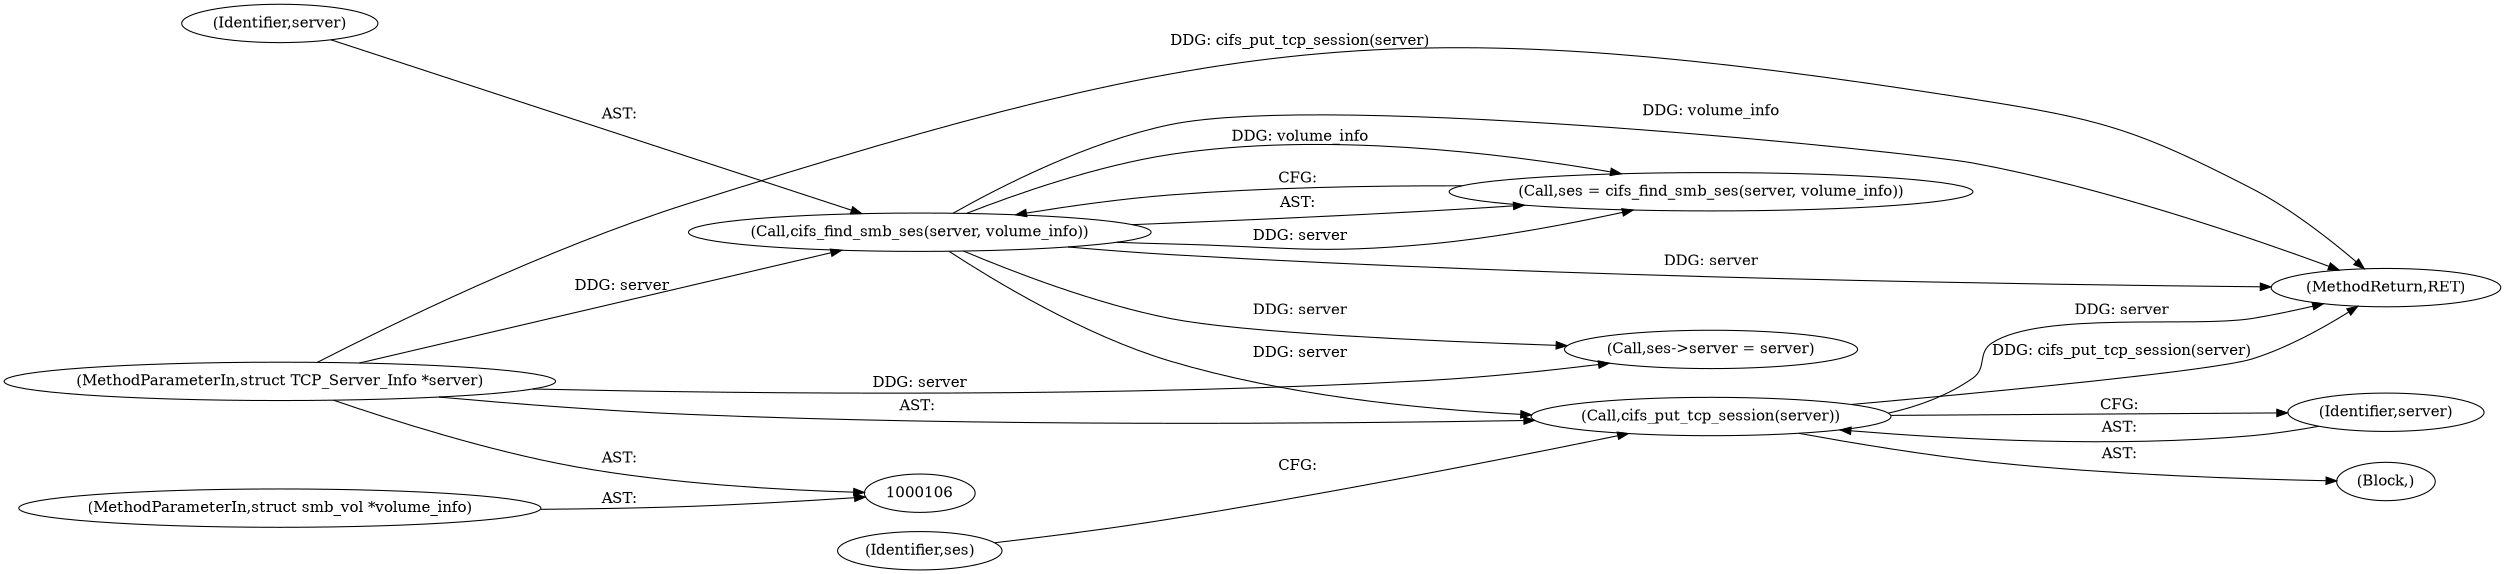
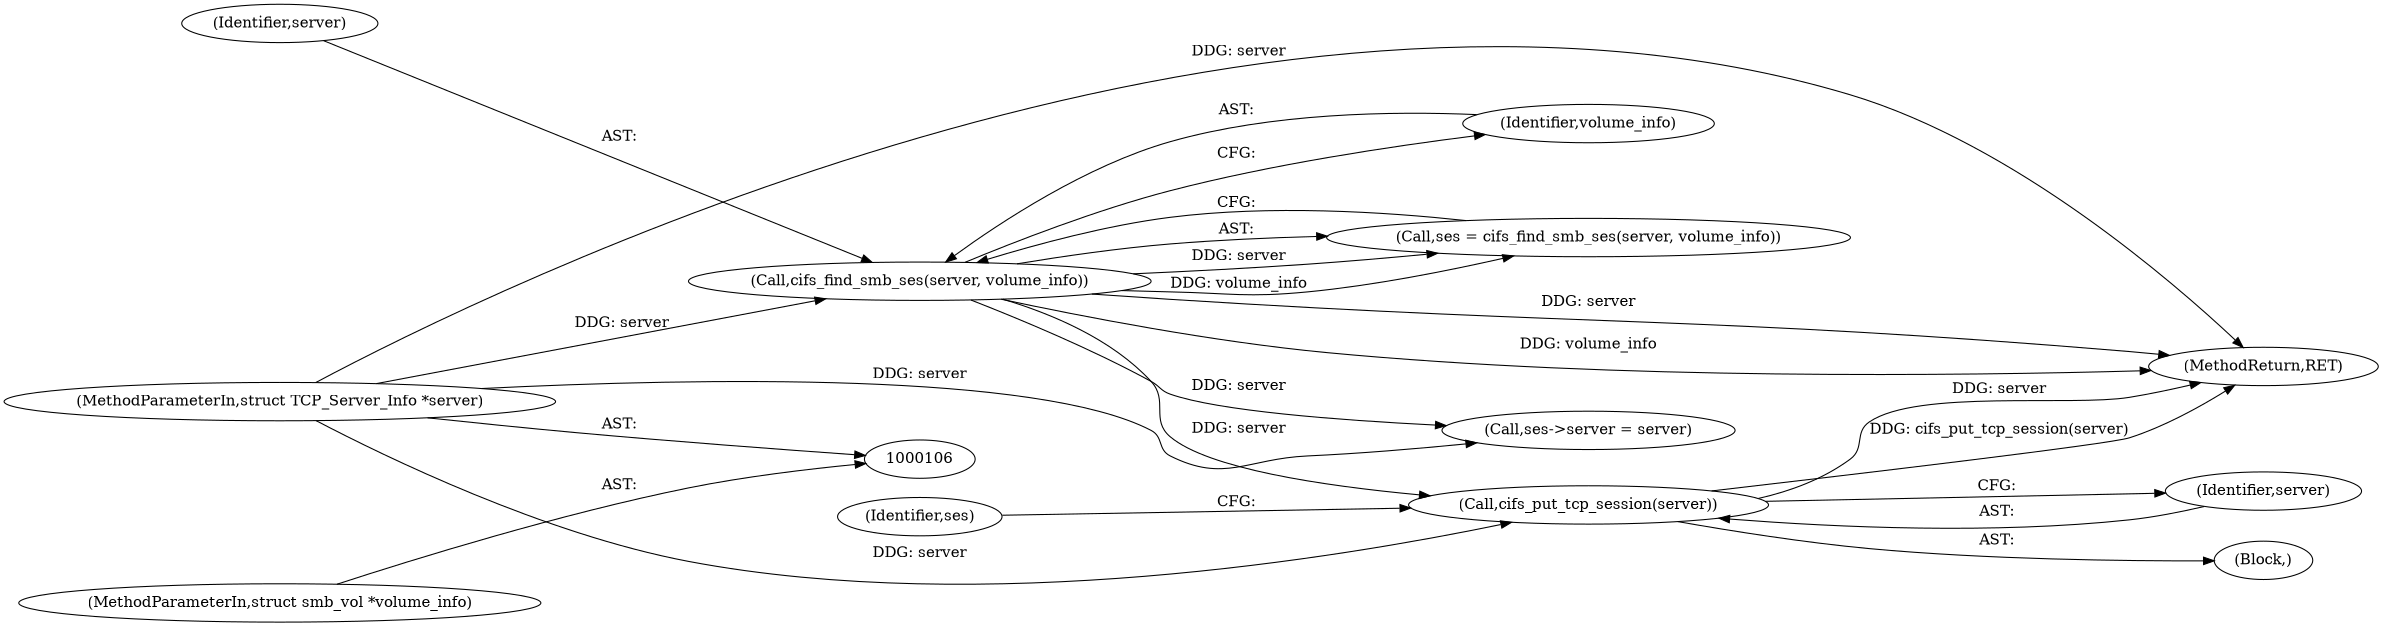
edge "(MethodParameterIn,struct TCP_Server_Info *server)" -> "(MethodReturn,RET)": label "DDG: cifs_put_tcp_session(server)" -> "DDG: server"
node "(Identifier,volume_info)": added
edge "(MethodParameterIn,struct TCP_Server_Info *server)" -> "(Call,cifs_put_tcp_session(server))": label "AST: " -> "DDG: server"
